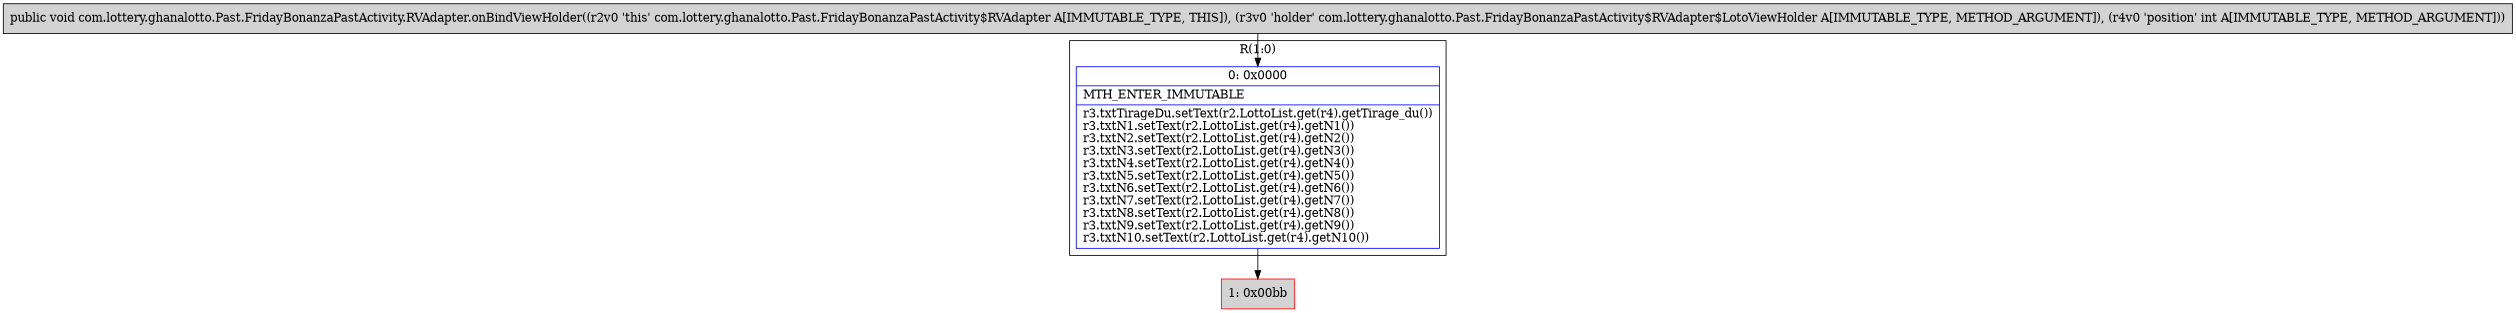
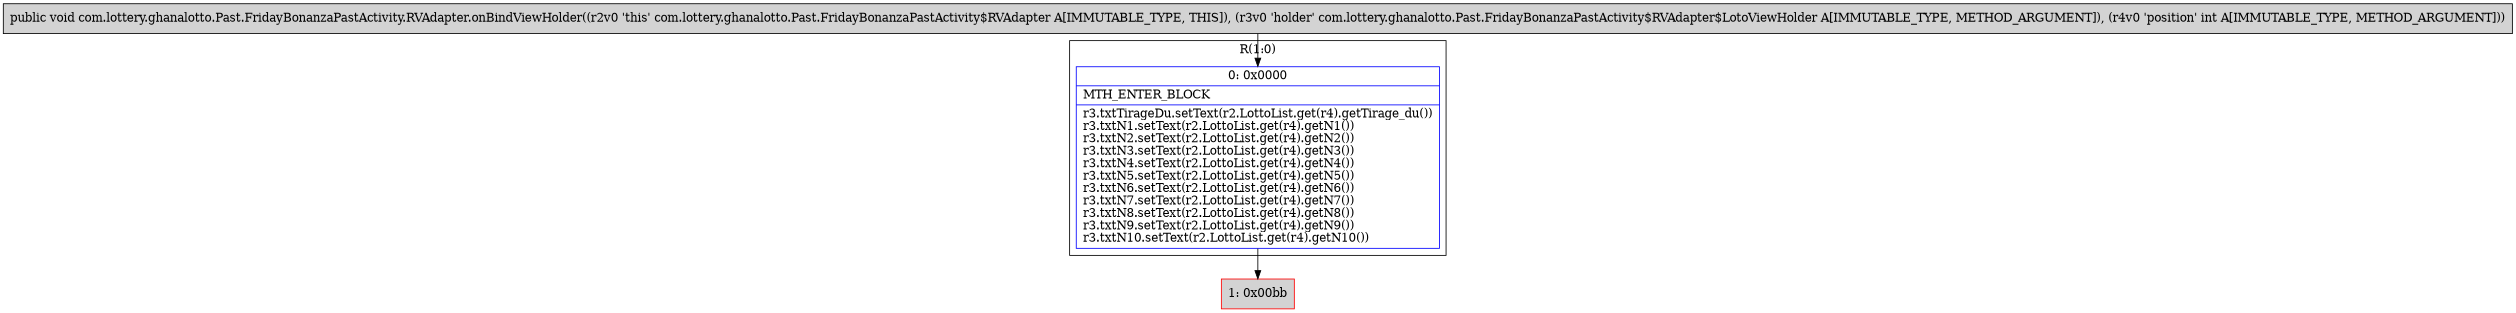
node "0: 0x0000": text "MTH_ENTER_IMMUTABLE" -> "MTH_ENTER_BLOCK"
